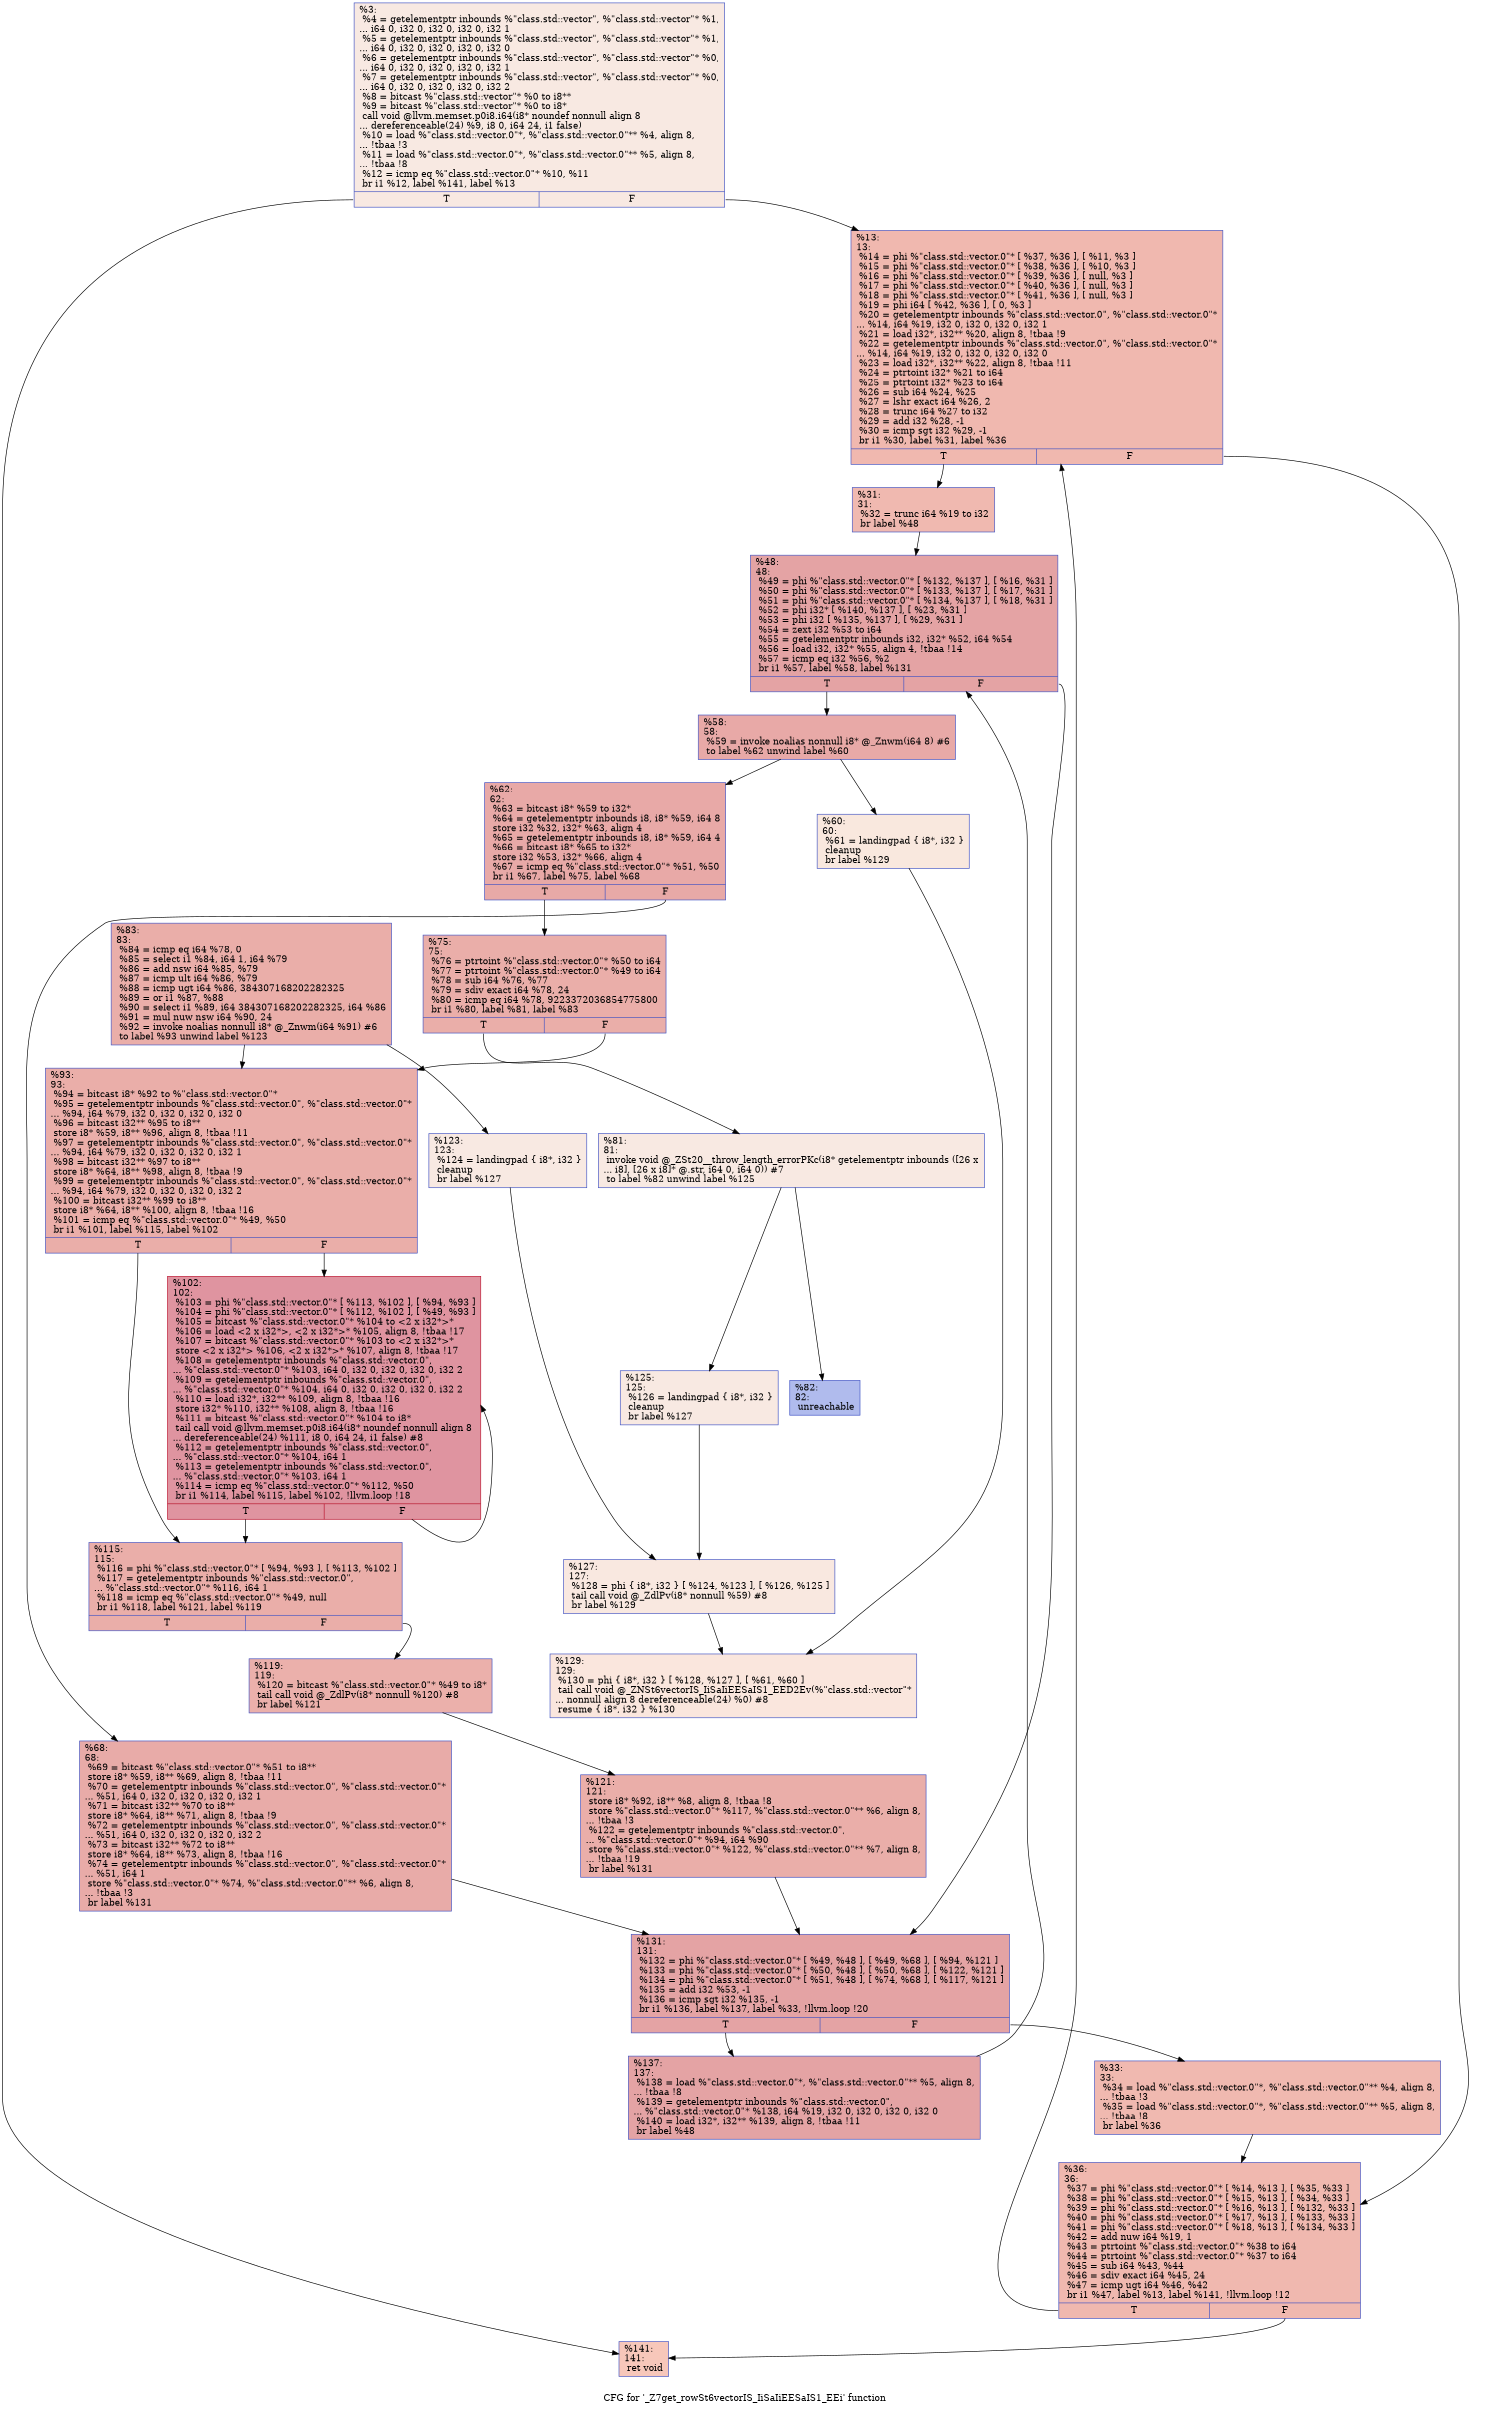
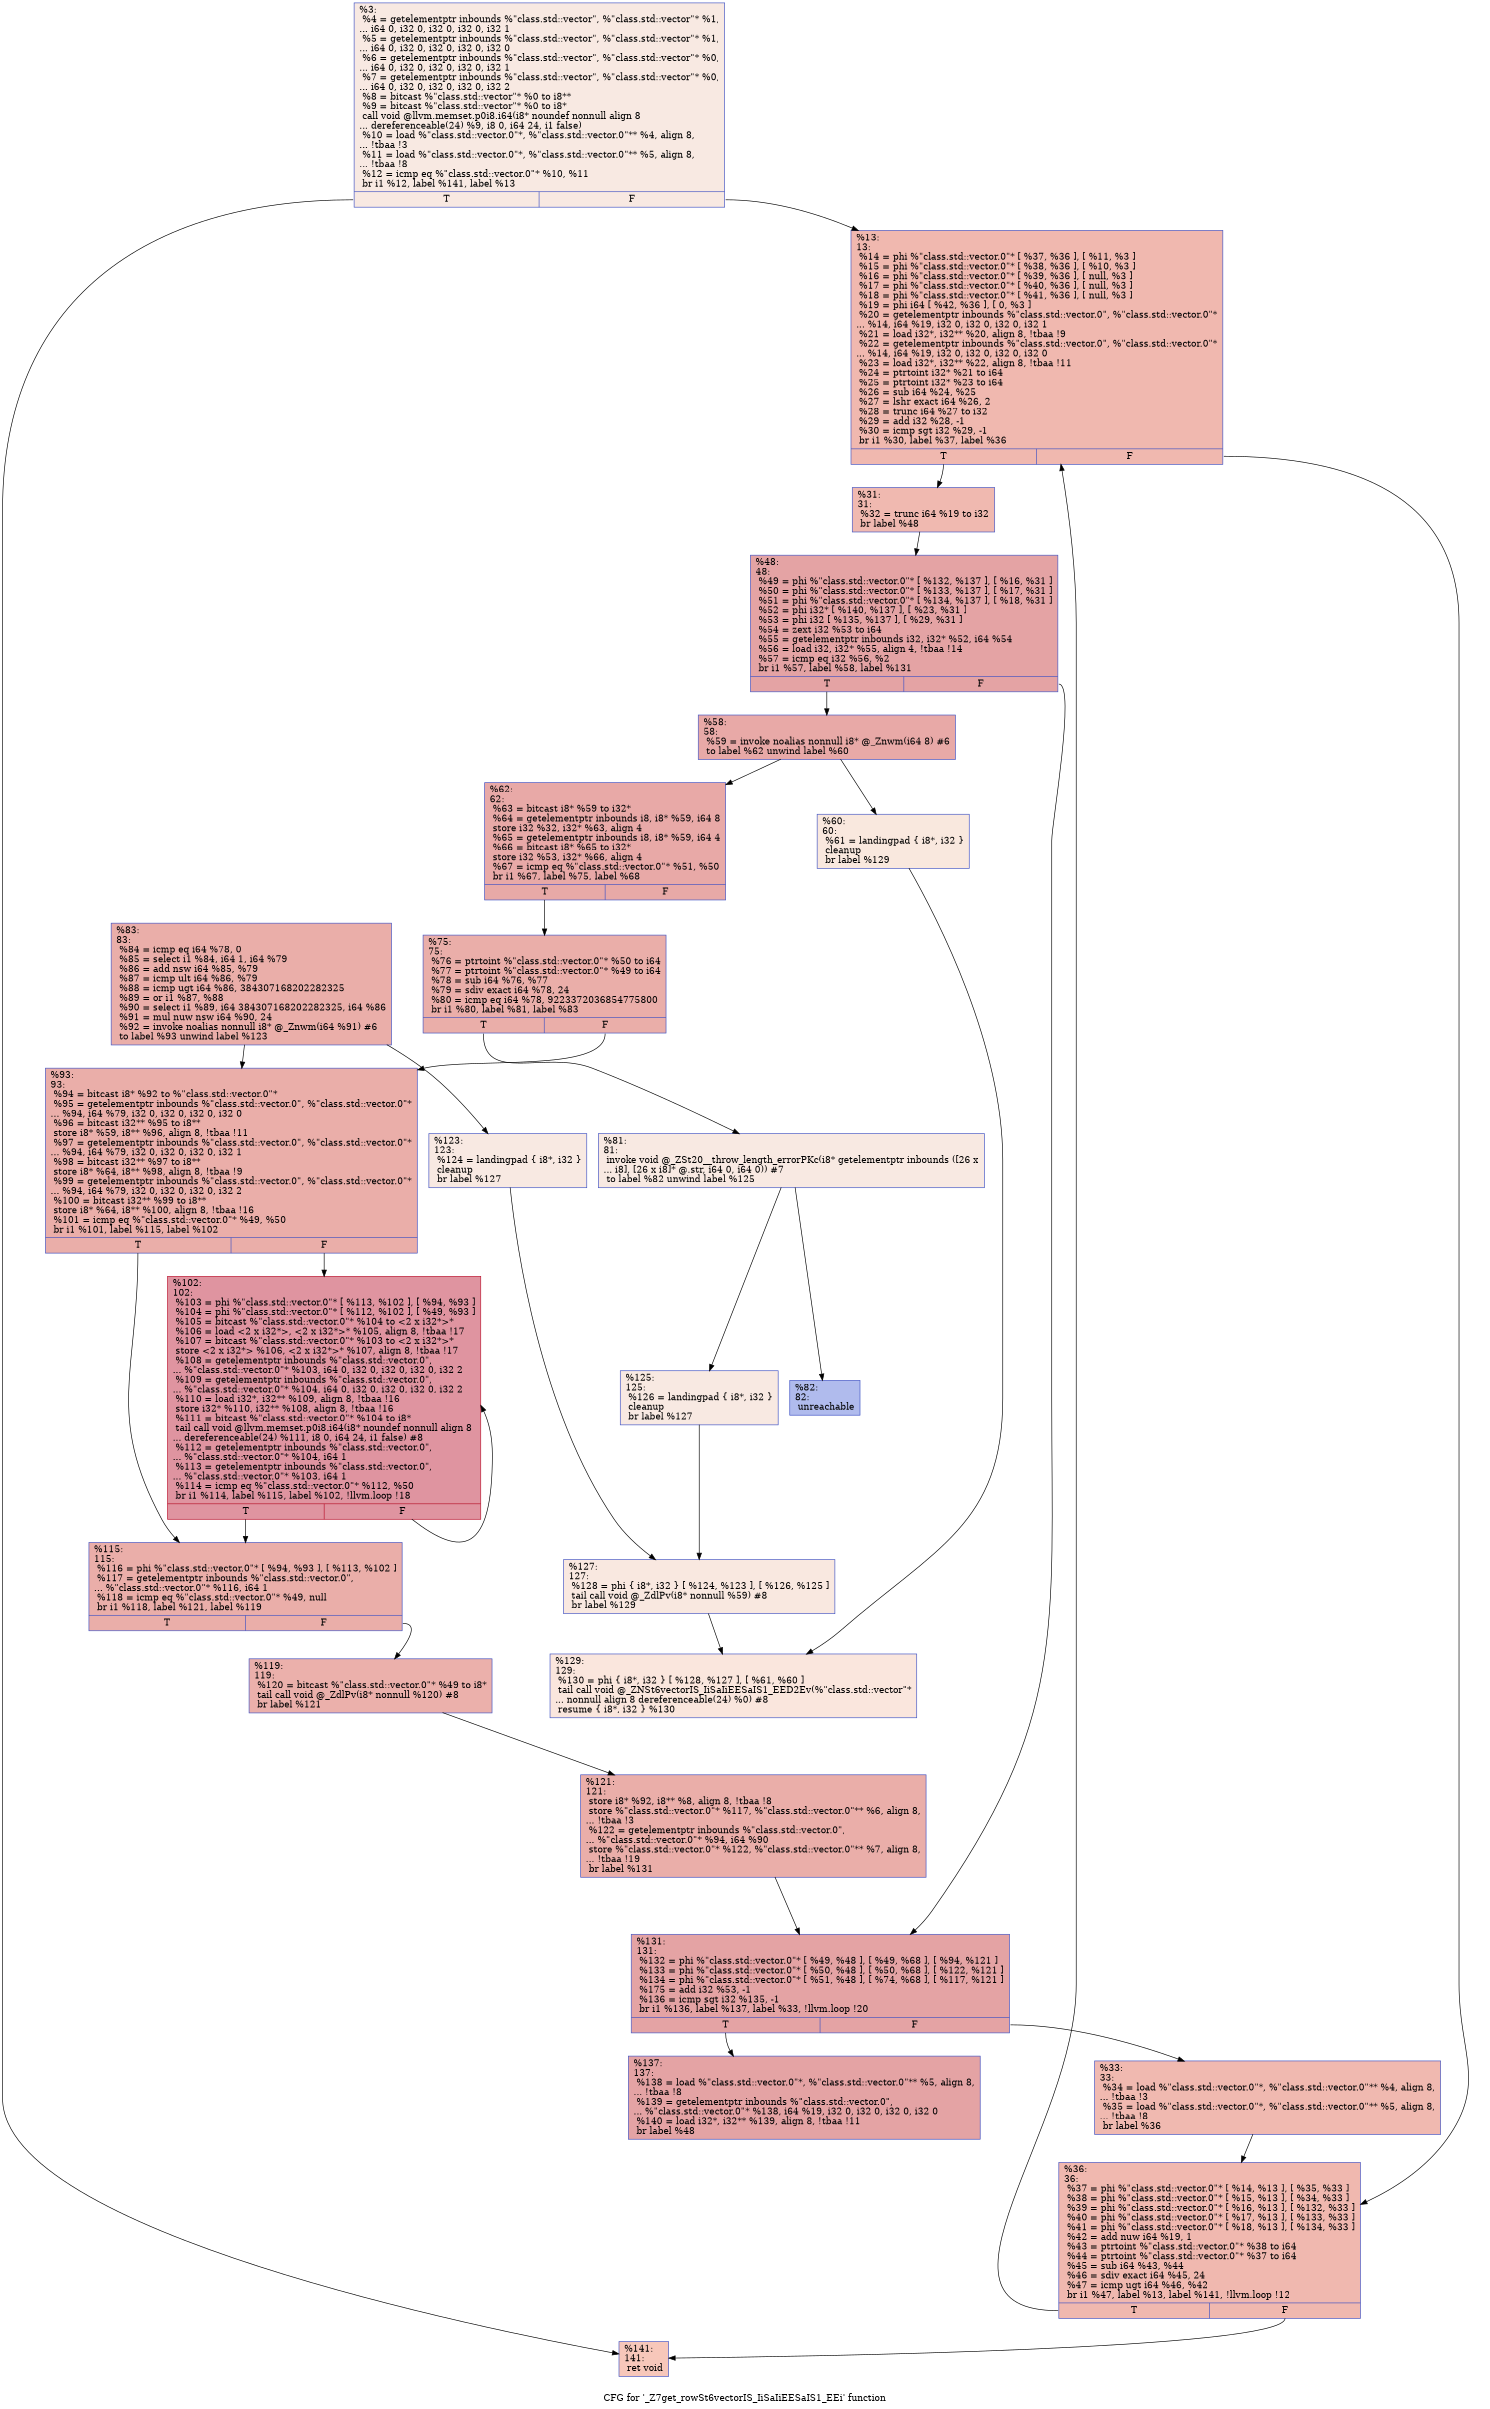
node "%13:": text "br i1 %30, label %31, label %36" -> "br i1 %30, label %37, label %36"
edge "%137:" -> "%48:": removed
node "%68:": removed
node "%131:": text "%135 = add i32 %53, -1" -> "%175 = add i32 %53, -1"
